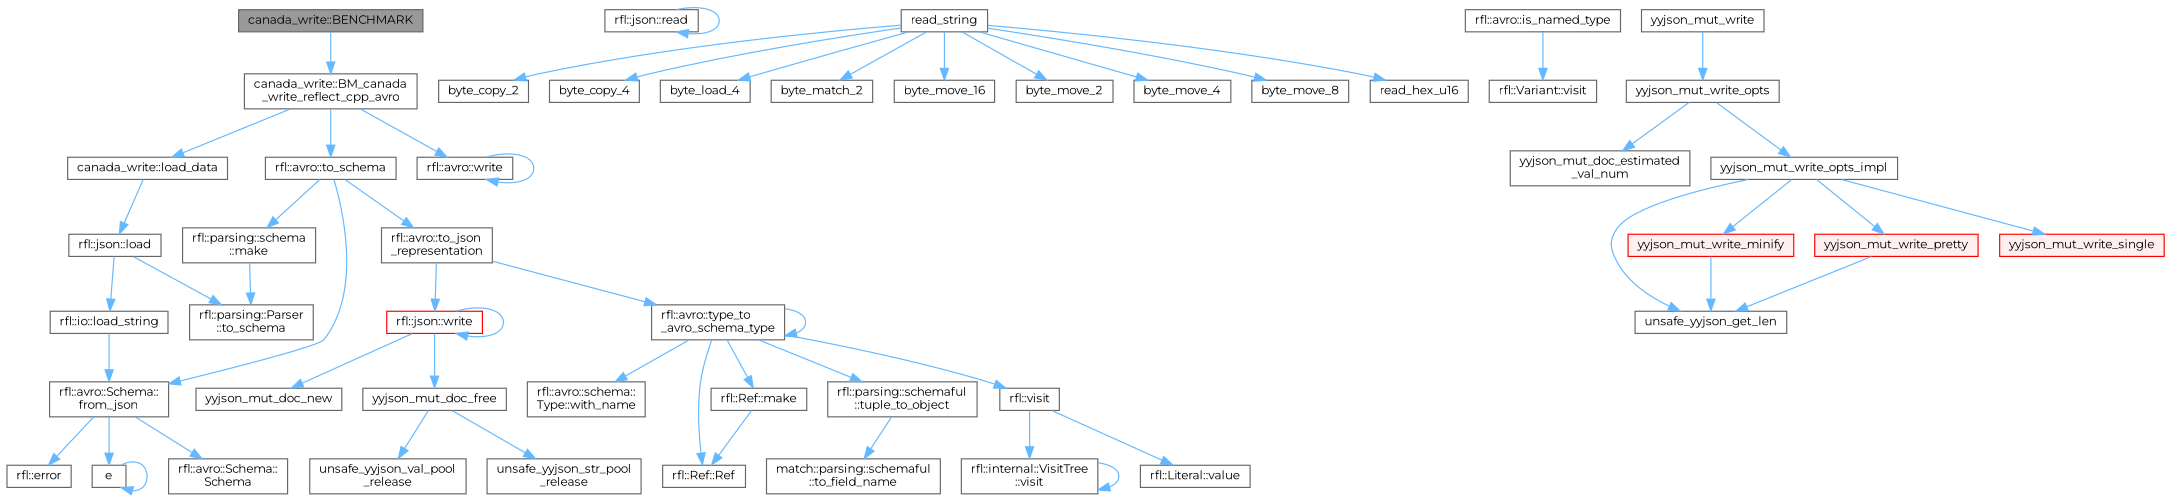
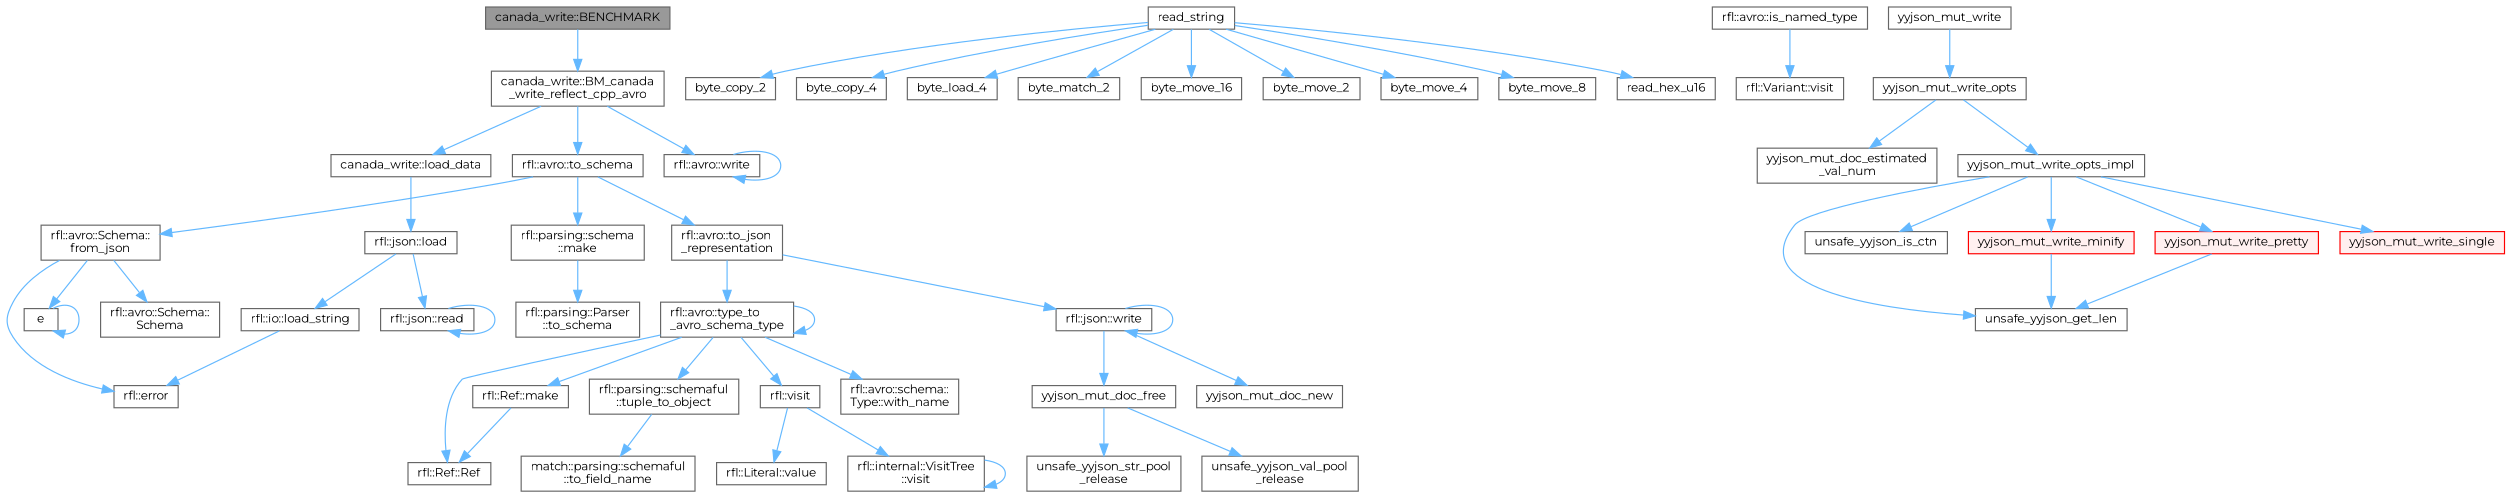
node "unsafe_yyjson_is_ctn": added
edge "rfl::json::load" -> "rfl::parsing::Parser ::to_schema": now "rfl::json::load" -> "rfl::json::read"
node "rfl::json::write": color red -> grey40
edge "rfl::io::load_string" -> "rfl::avro::Schema:: from_json": now "rfl::io::load_string" -> "rfl::error"
